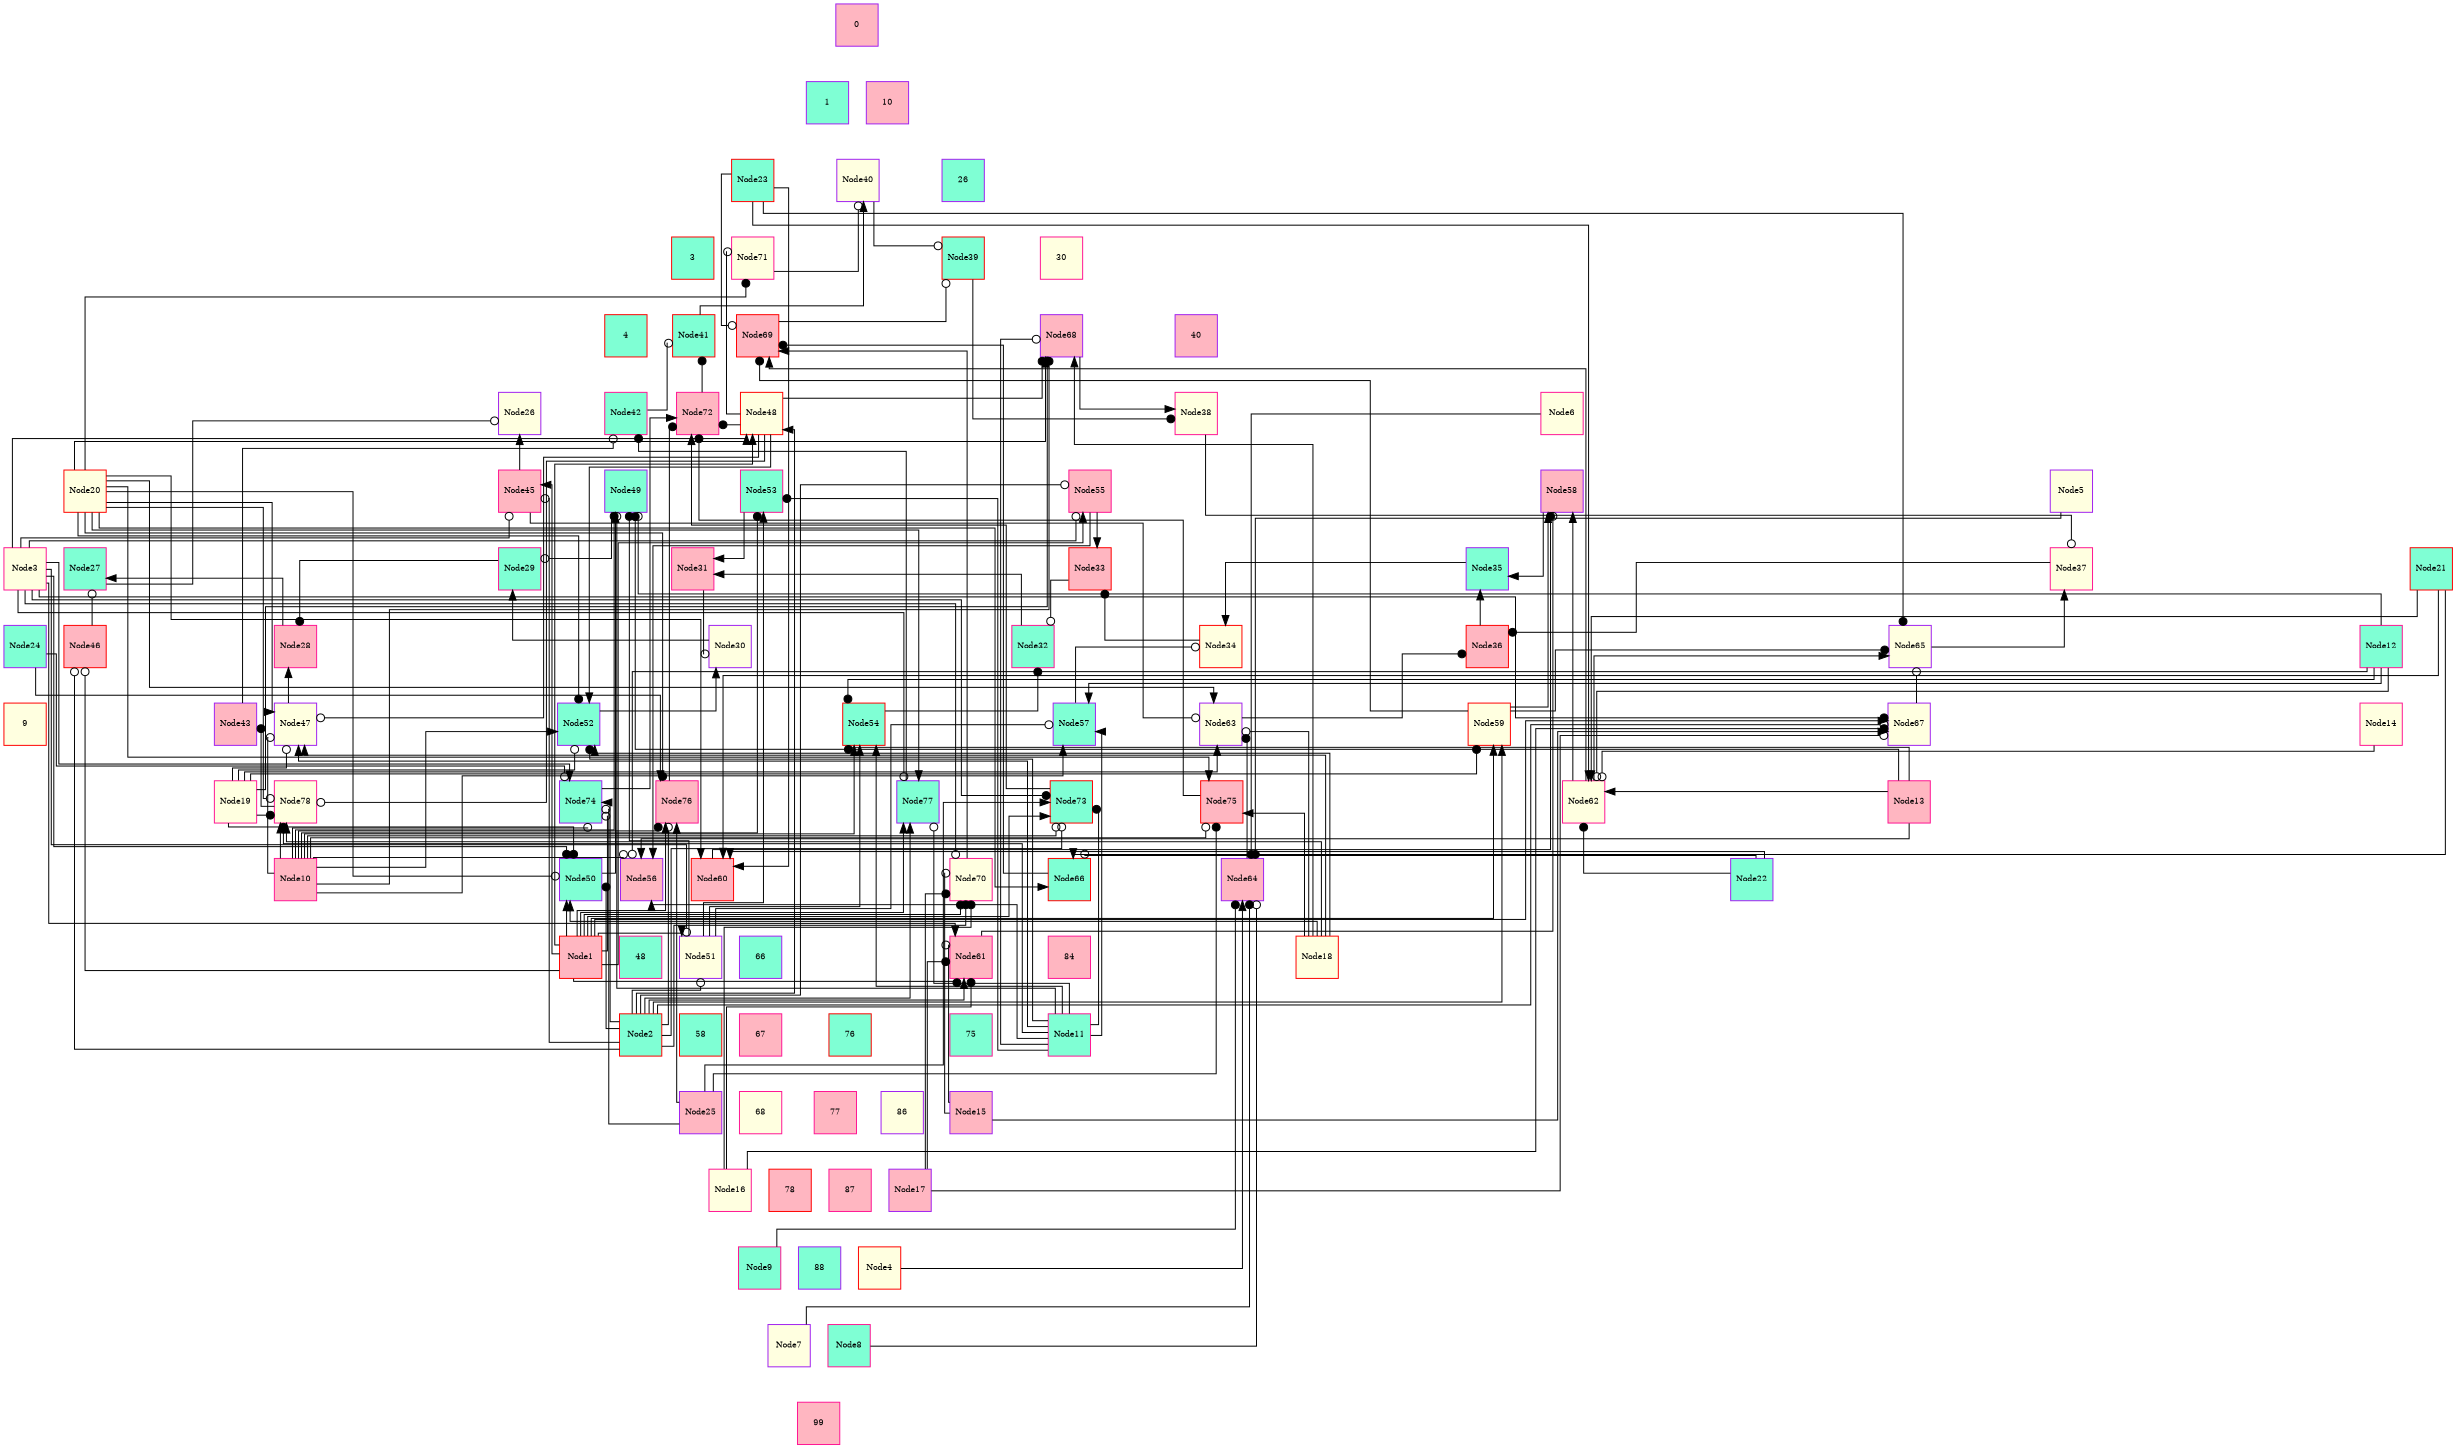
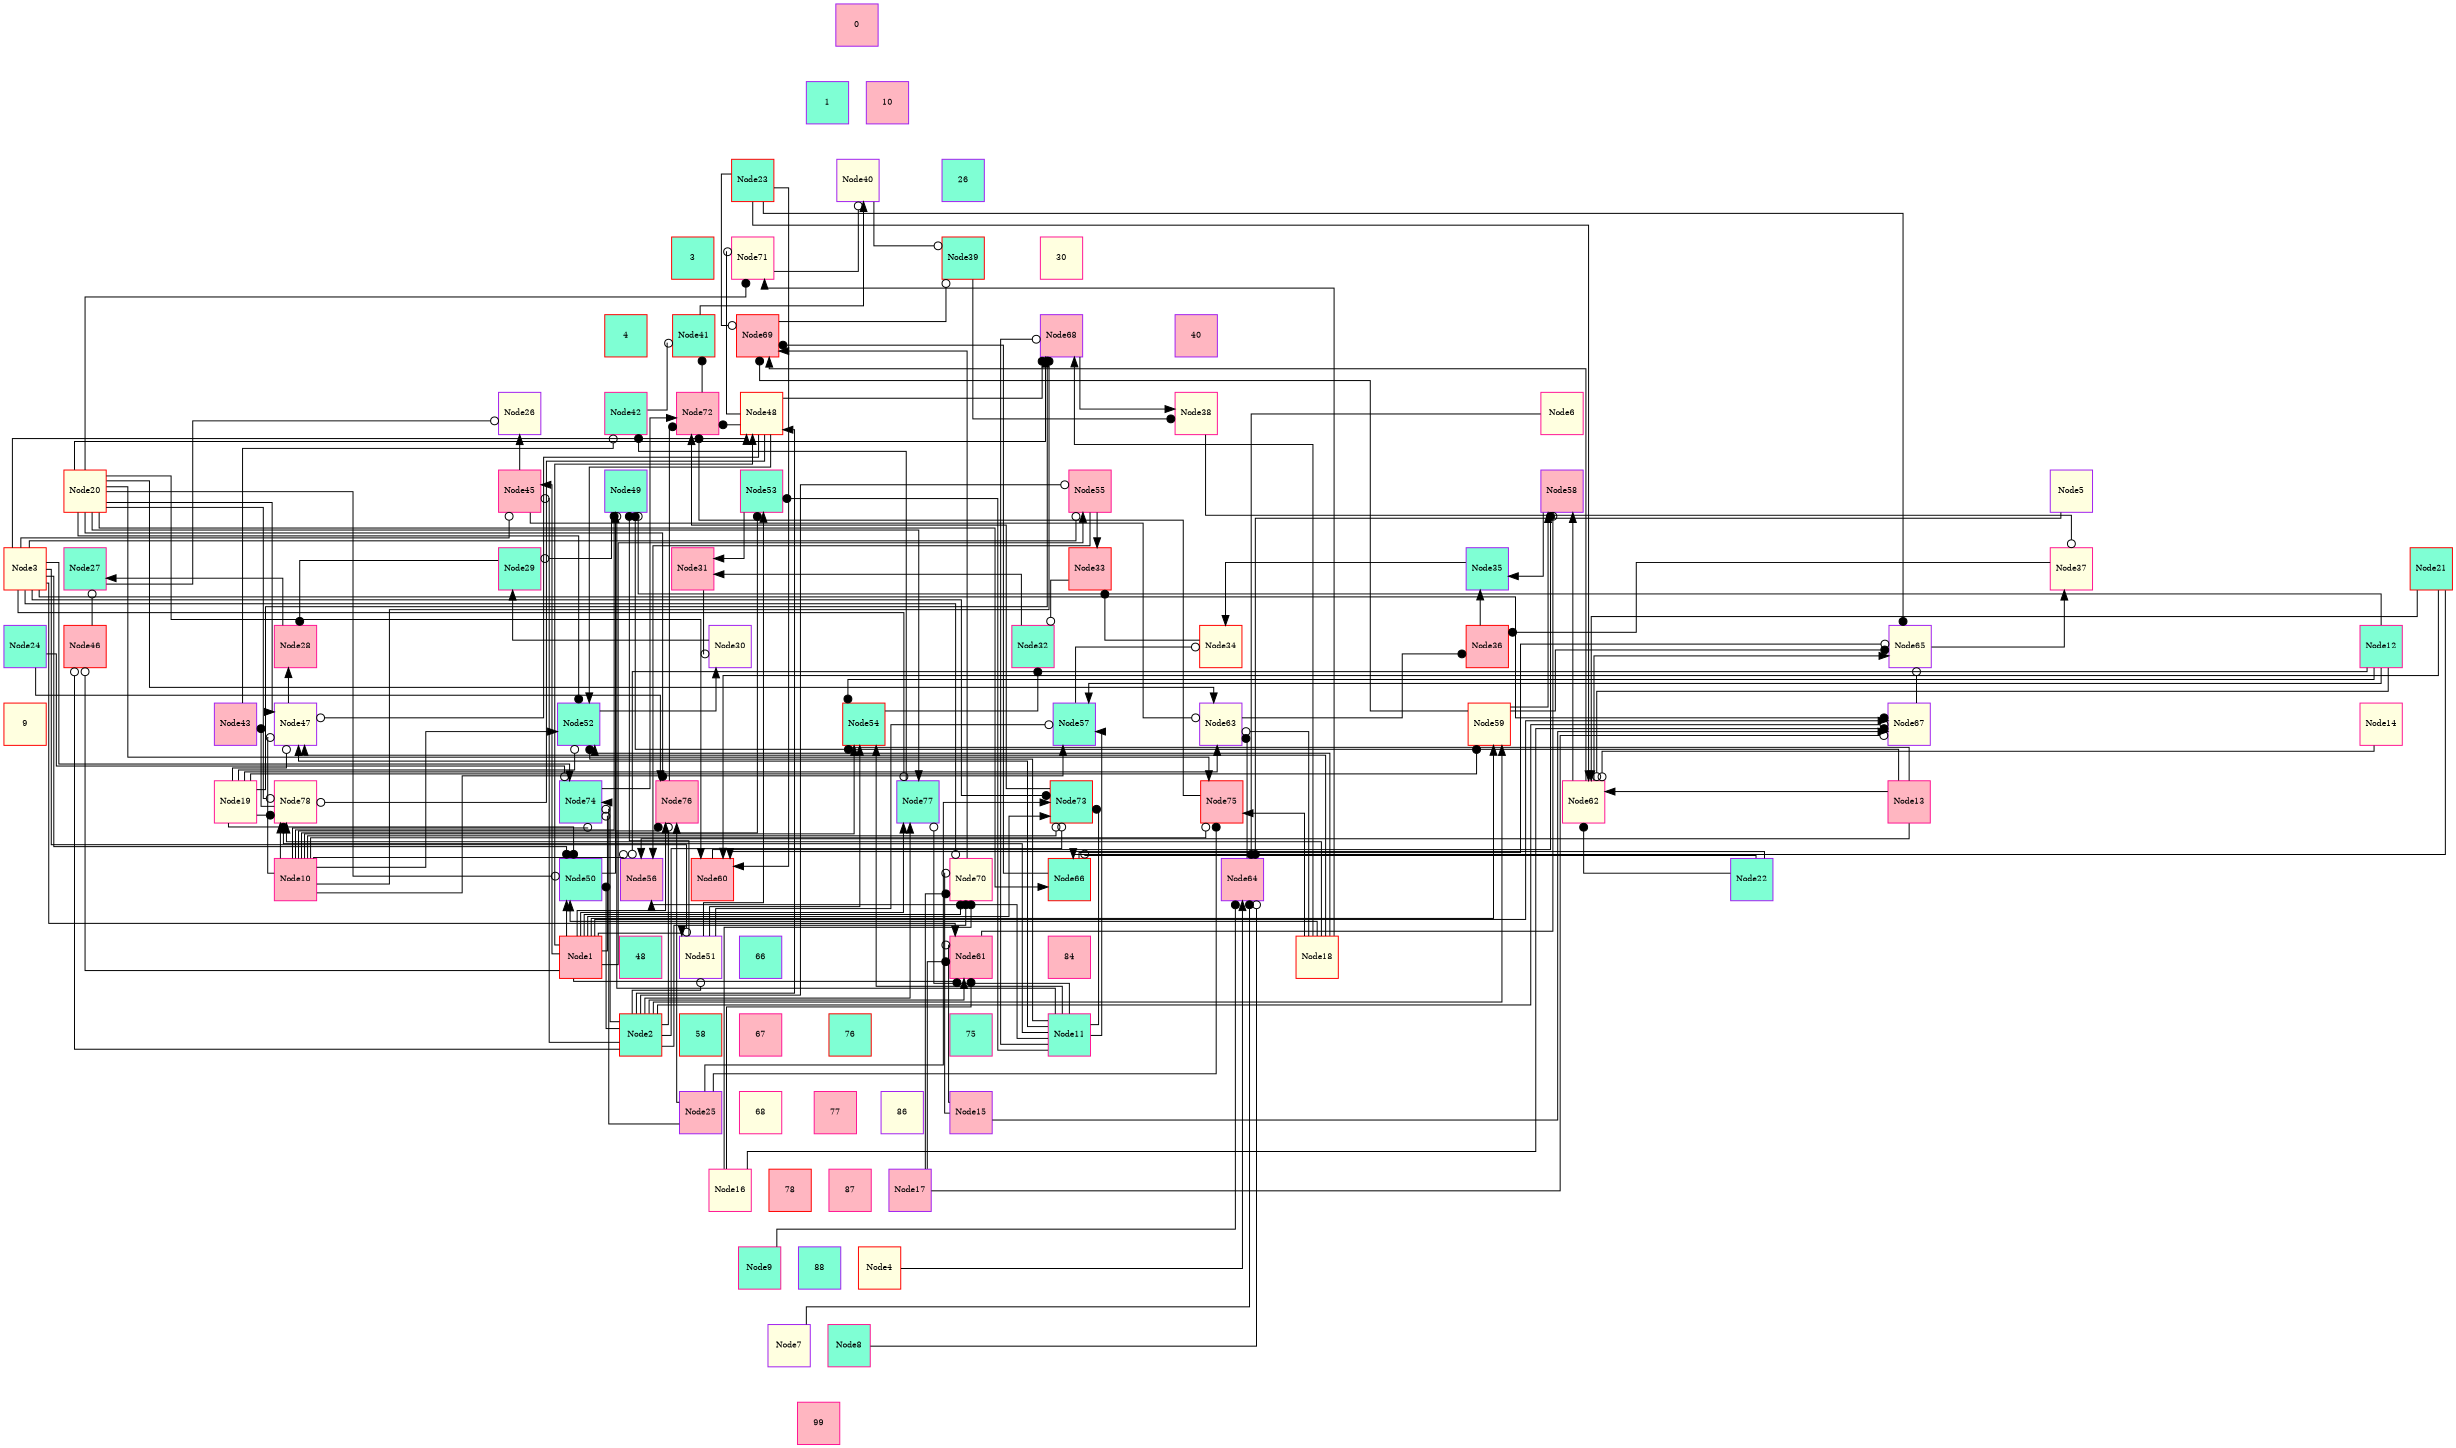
edge "Node18" -> "Node71": added
node "Node3": color deeppink -> red
edge "Node66" -> "Node65": added
